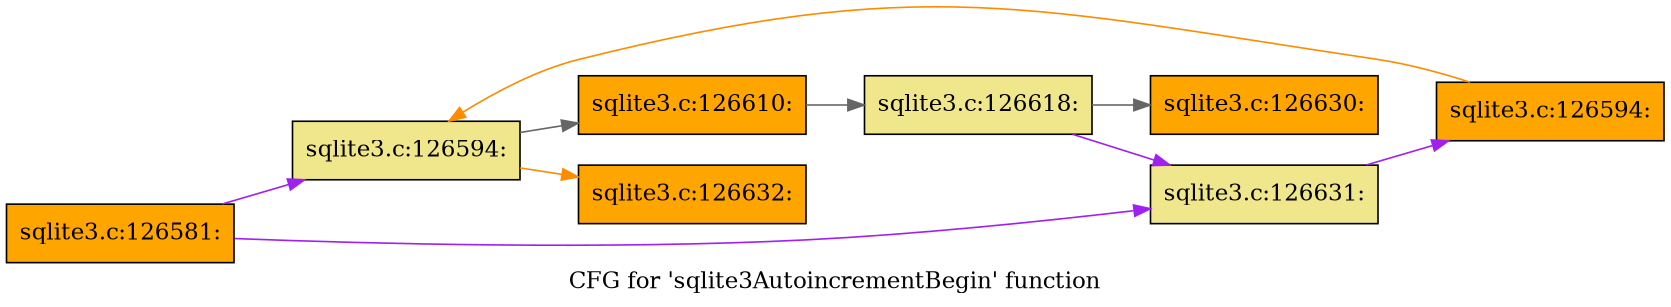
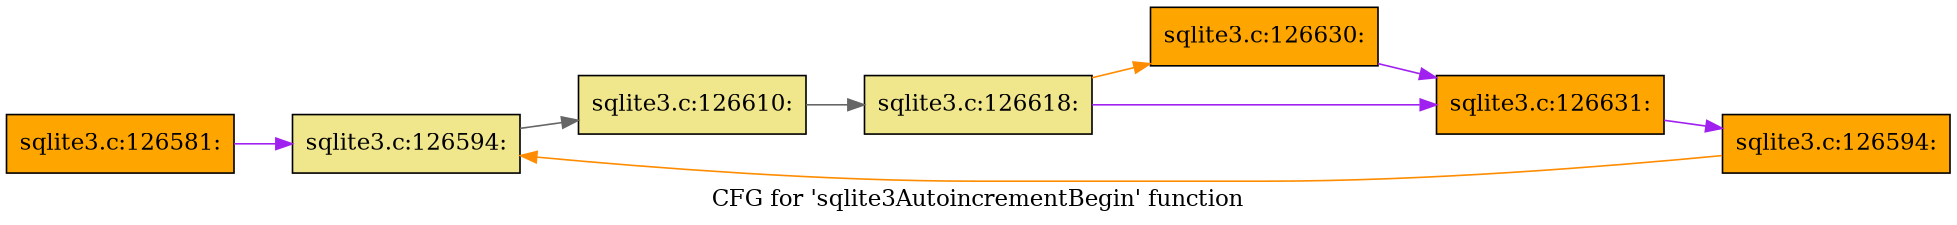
node "sqlite3.c:126610:": fillcolor orange -> khaki
edge "sqlite3.c:126618:" -> "sqlite3.c:126630:": color gray40 -> darkorange
node "sqlite3.c:126632:": removed
node "sqlite3.c:126631:": fillcolor khaki -> orange
edge "sqlite3.c:126581:" -> "sqlite3.c:126631:": now "sqlite3.c:126630:" -> "sqlite3.c:126631:"
